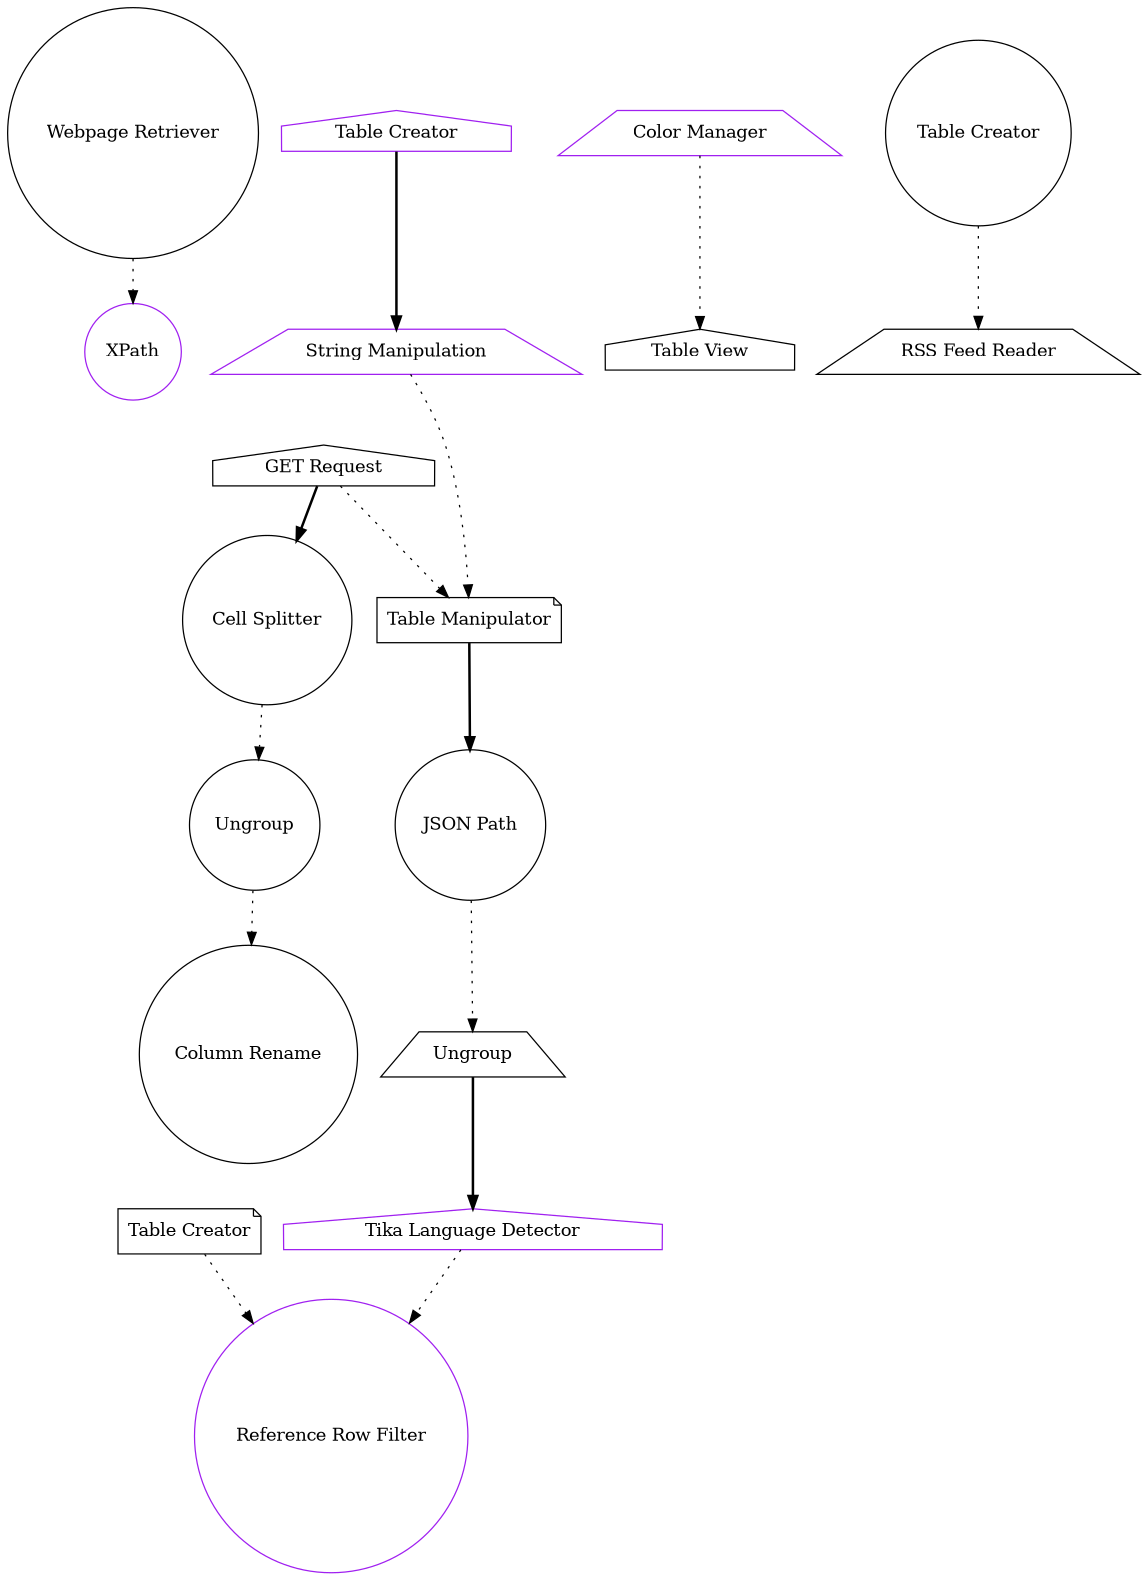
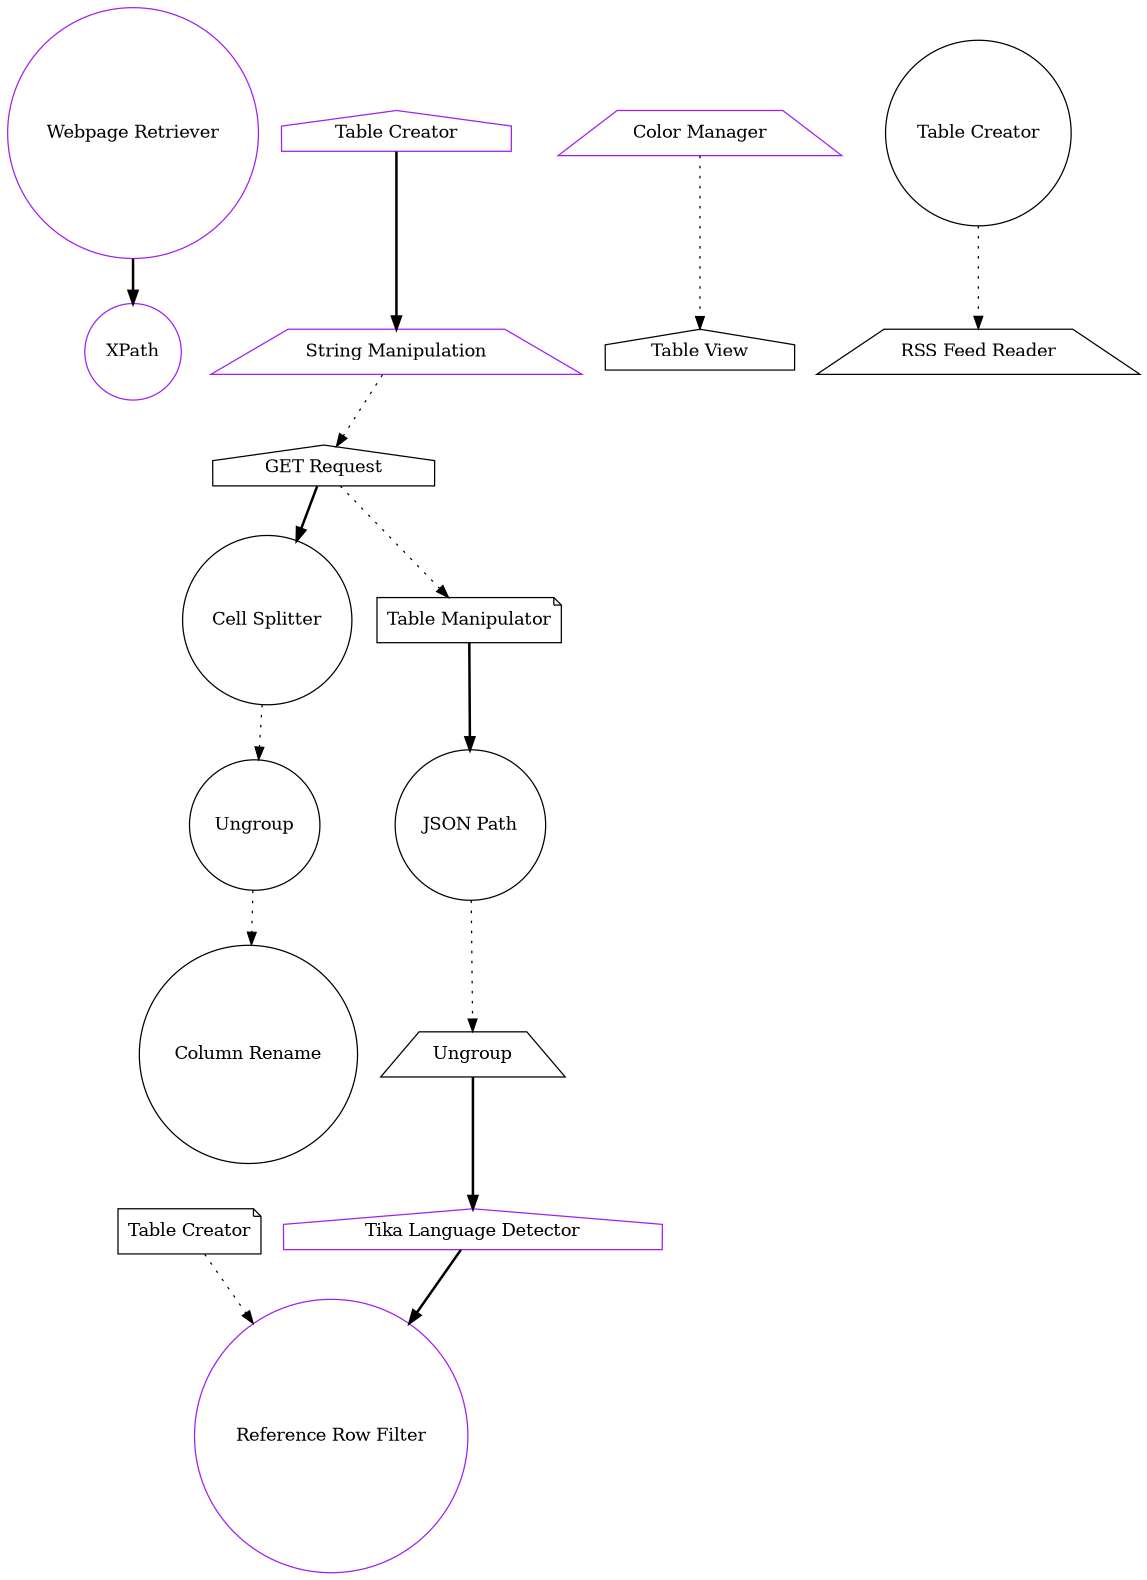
node "Webpage Retriever": color black -> purple
edge "Webpage Retriever" -> "XPath": style dotted -> bold
edge "String Manipulation" -> "Table Manipulator": now "String Manipulation" -> "GET Request"
edge "Tika Language Detector" -> "Reference Row Filter": style dotted -> bold
